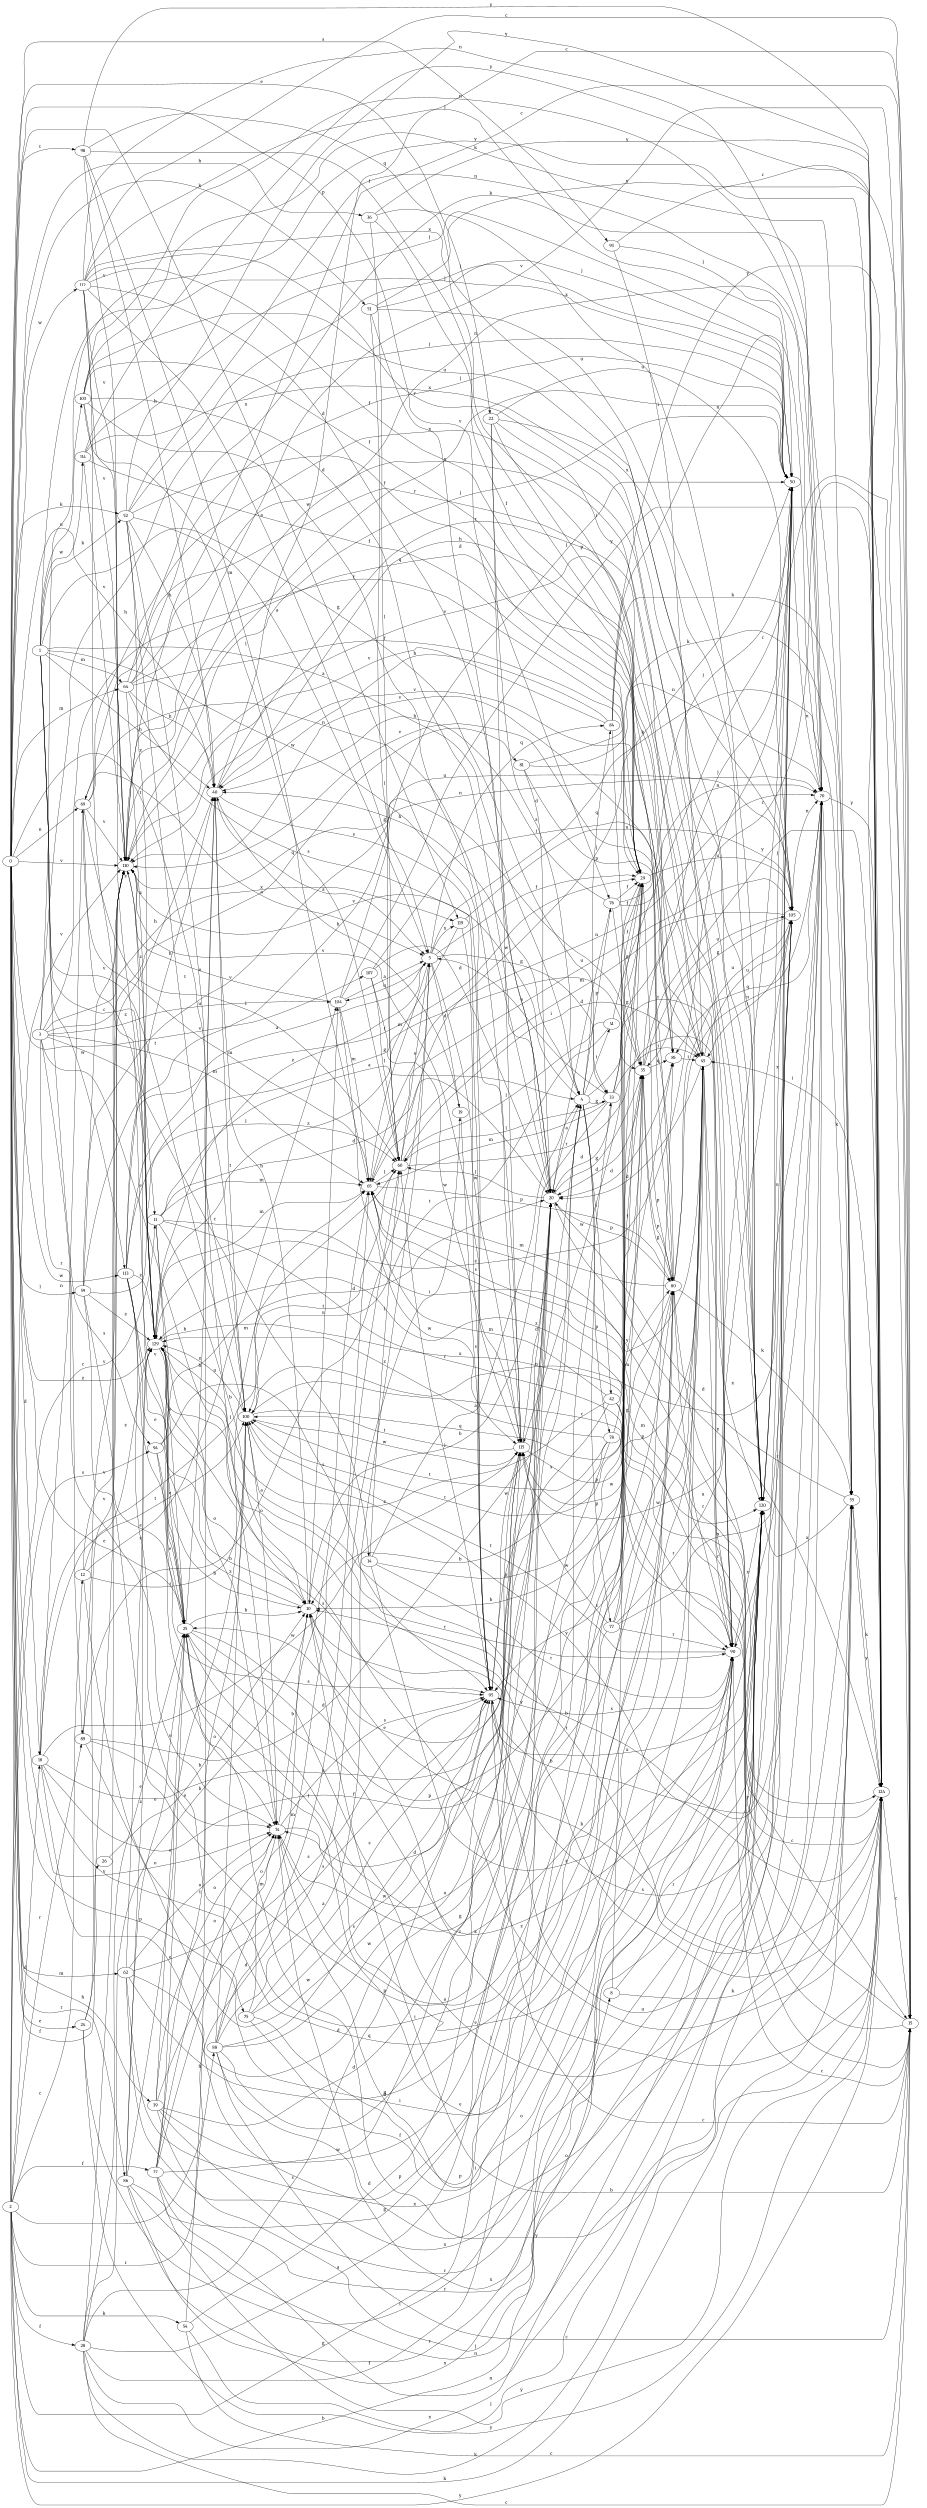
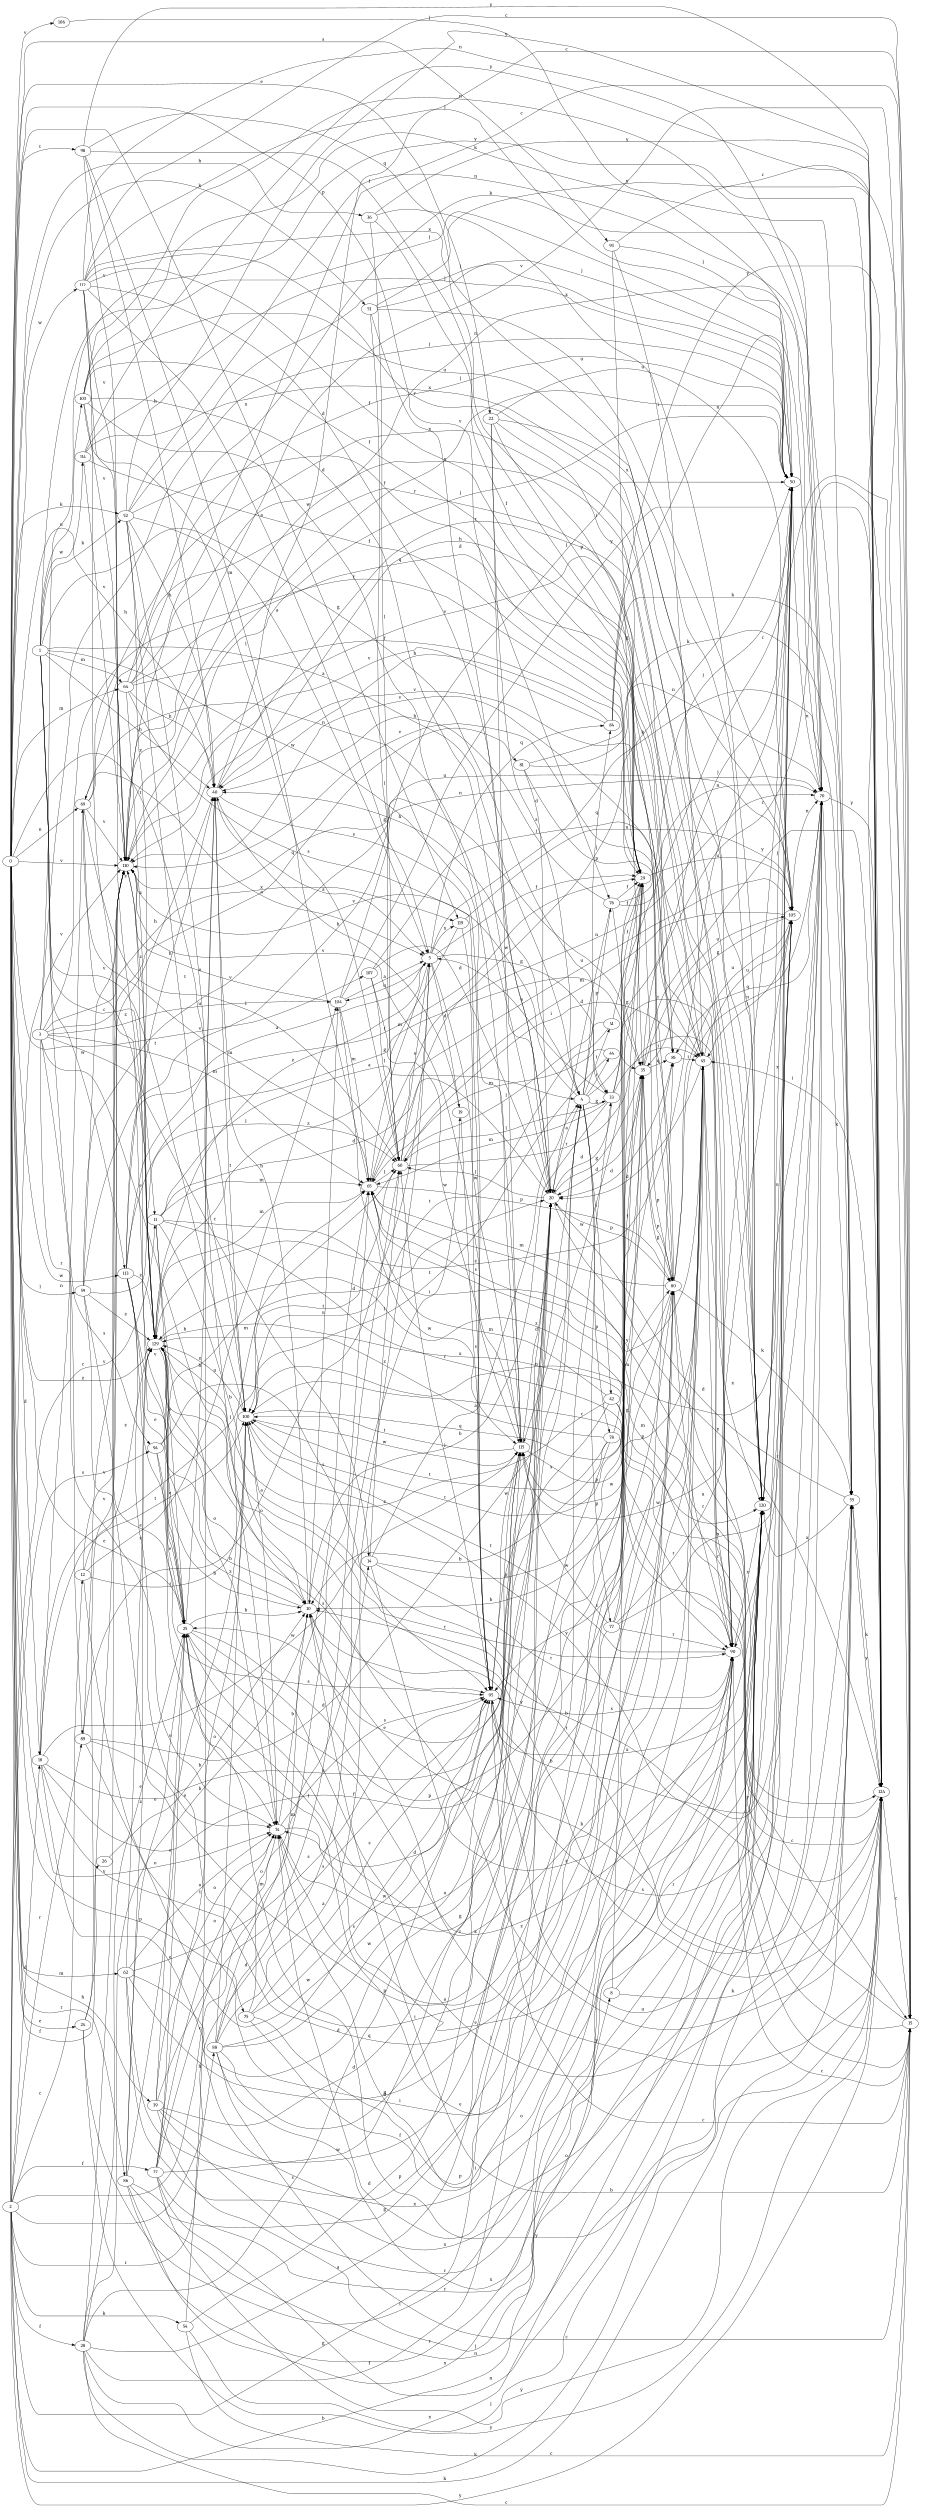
node "106": added
edge "84" -> "35": now "93" -> "35"
node "44": added
edge "2" -> "14": added, label "c"
